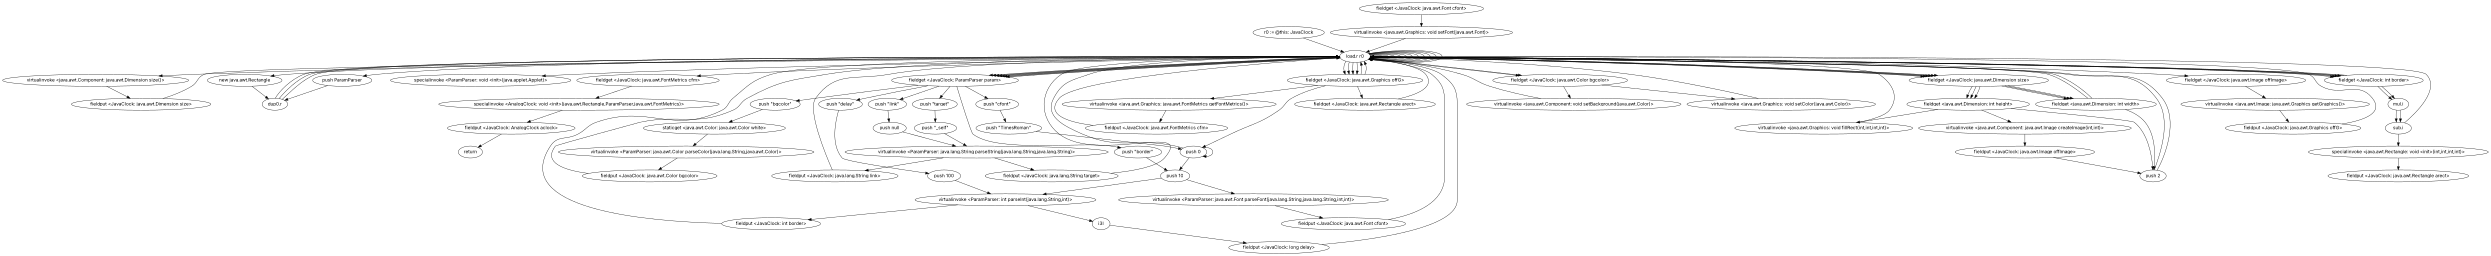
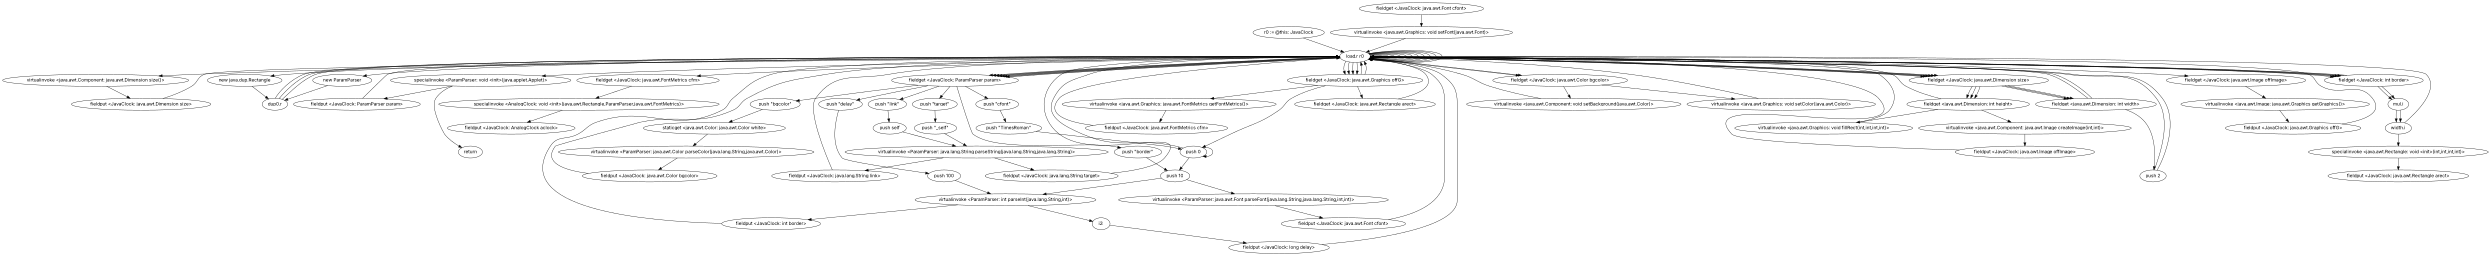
node "new java.awt.Rectangle": label "new java.awt.Rectangle" -> "new java.dup.Rectangle"
node "push ParamParser": label "push ParamParser" -> "new ParamParser"
node "fieldput <JavaClock: ParamParser param>": added
edge "fieldget <java.awt.Dimension: int height>" -> "push 2": now "fieldget <java.awt.Dimension: int height>" -> "load.r r0"
node "push null": label "push null" -> "push self"
node "sub.i": label "sub.i" -> "width.i"
edge "fieldput <JavaClock: AnalogClock aclock>" -> "return": now "specialinvoke <ParamParser: void <init>(java.applet.Applet)>" -> "return"
edge "fieldput <JavaClock: java.awt.Image offImage>" -> "push 2": now "fieldput <JavaClock: java.awt.Image offImage>" -> "load.r r0"
node "i3l": label "i3l" -> "i2l"
